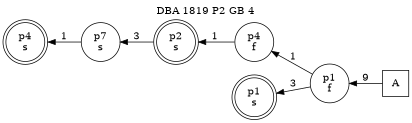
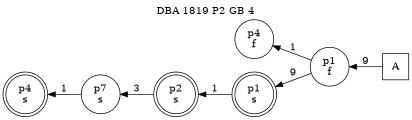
edge "p4 f" -> "p2 s": now "p1 s" -> "p2 s"
edge "p1 f" -> "p1 s": label "3" -> "9"
